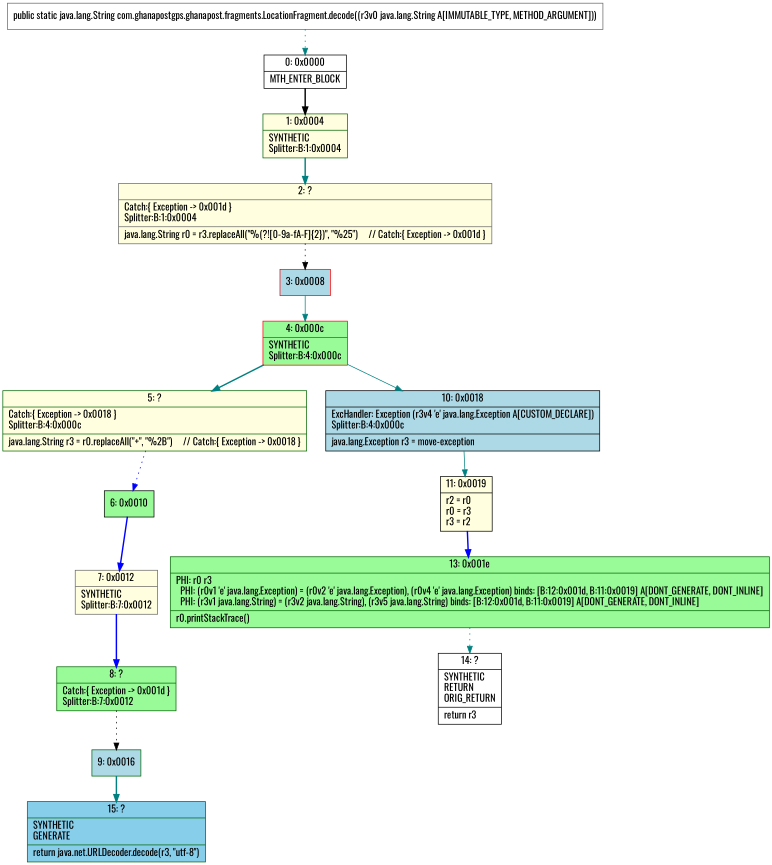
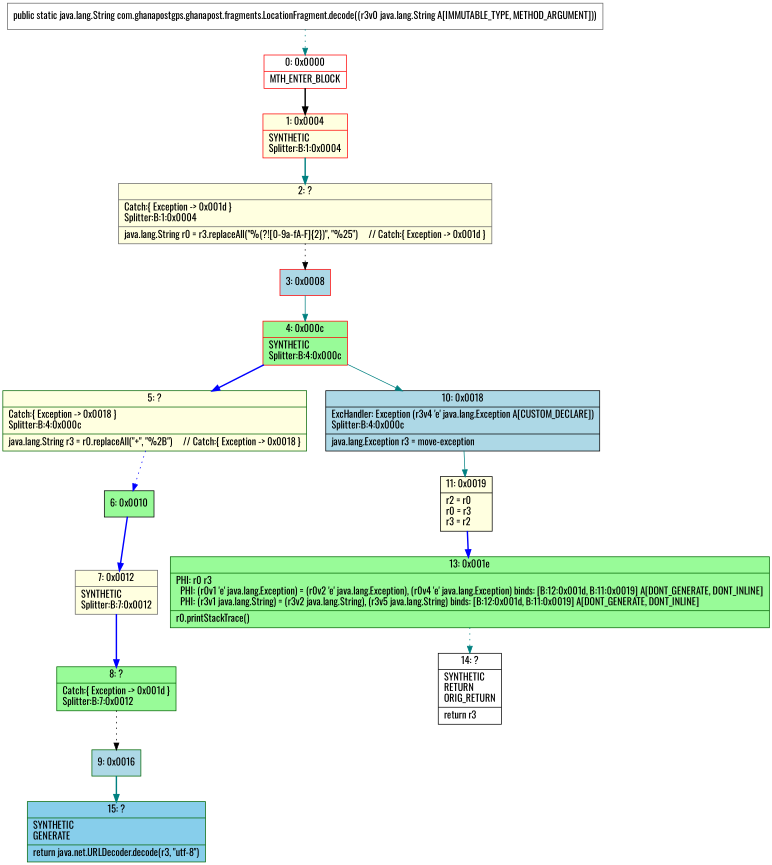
node "0: 0x0000": color black -> red
node "1: 0x0004": color darkgreen -> red
edge "4: 0x000c" -> "5: ?": color teal -> blue
